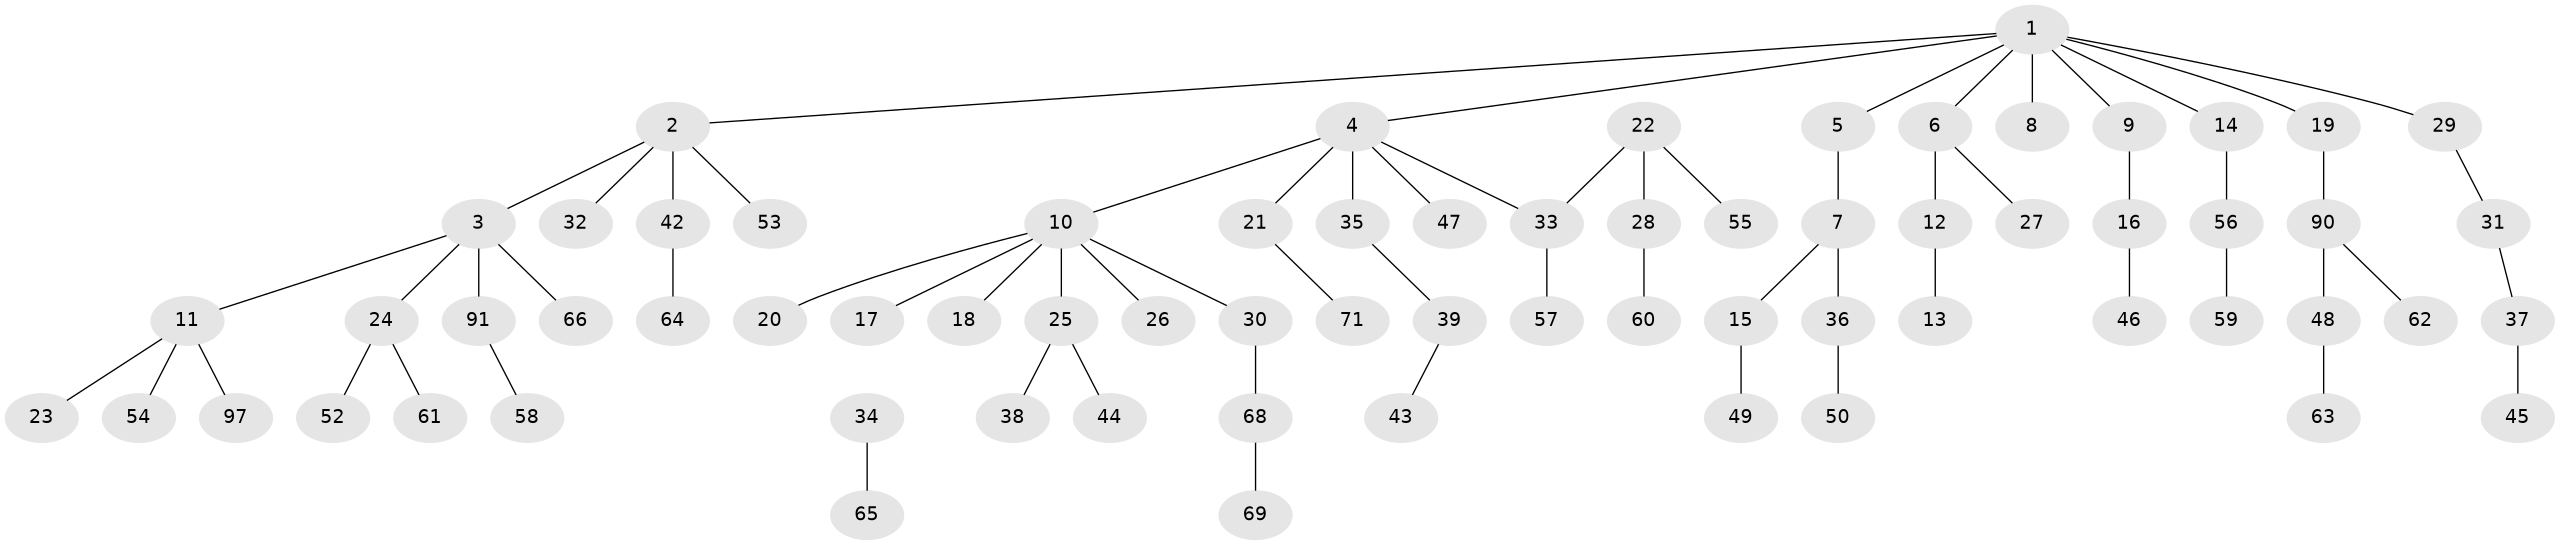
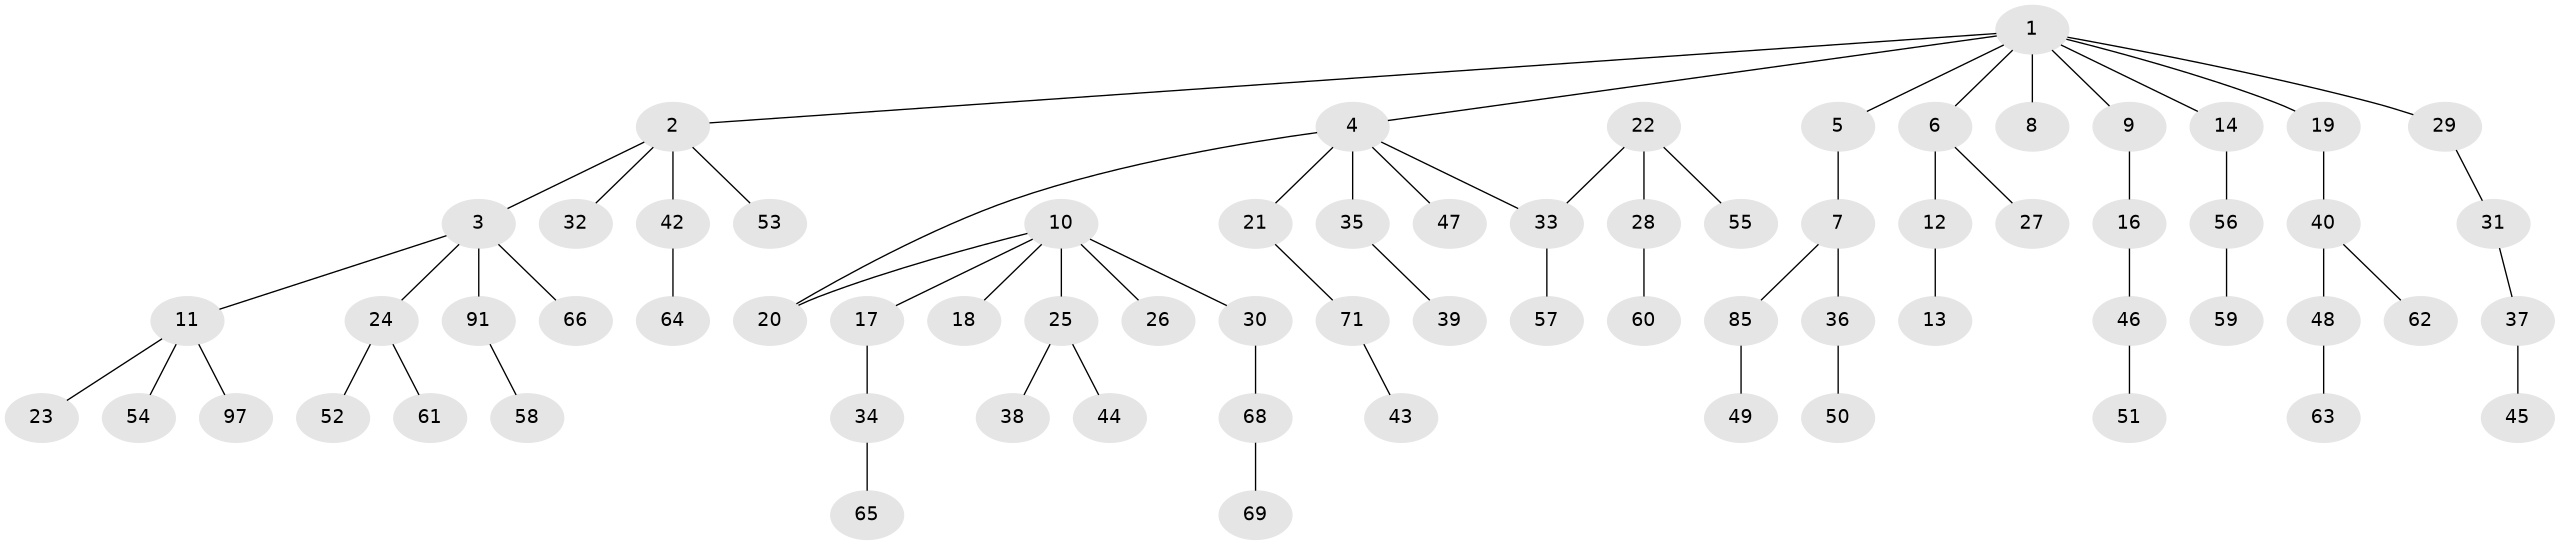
edge "4" -- "10": now "4" -- "20"
node "90": label "90" -> "40"
node "15": label "15" -> "85"
edge "17" -- "34": added
edge "39" -- "43": now "71" -- "43"
node "51": added
